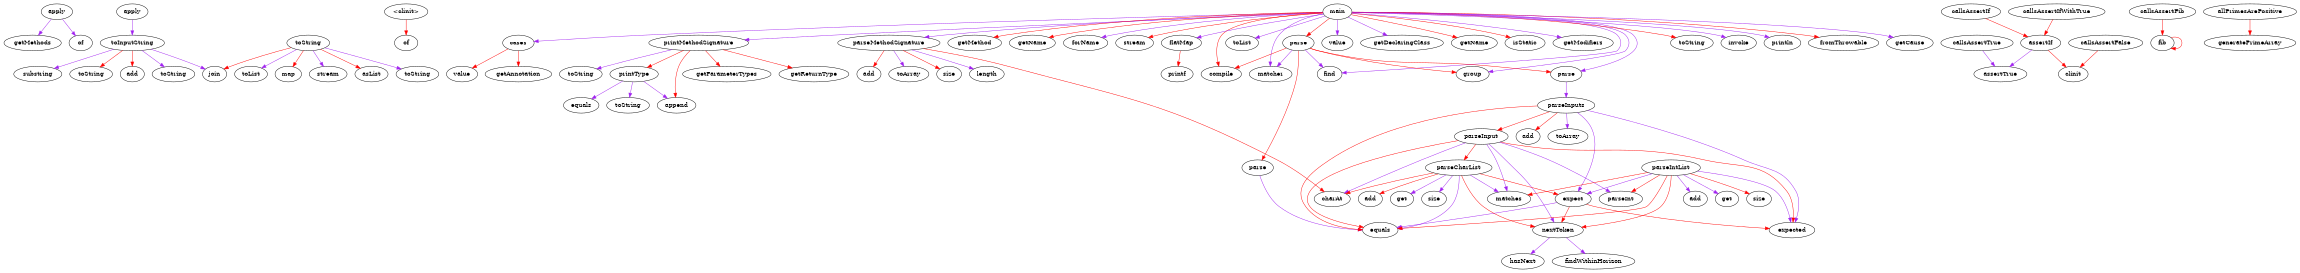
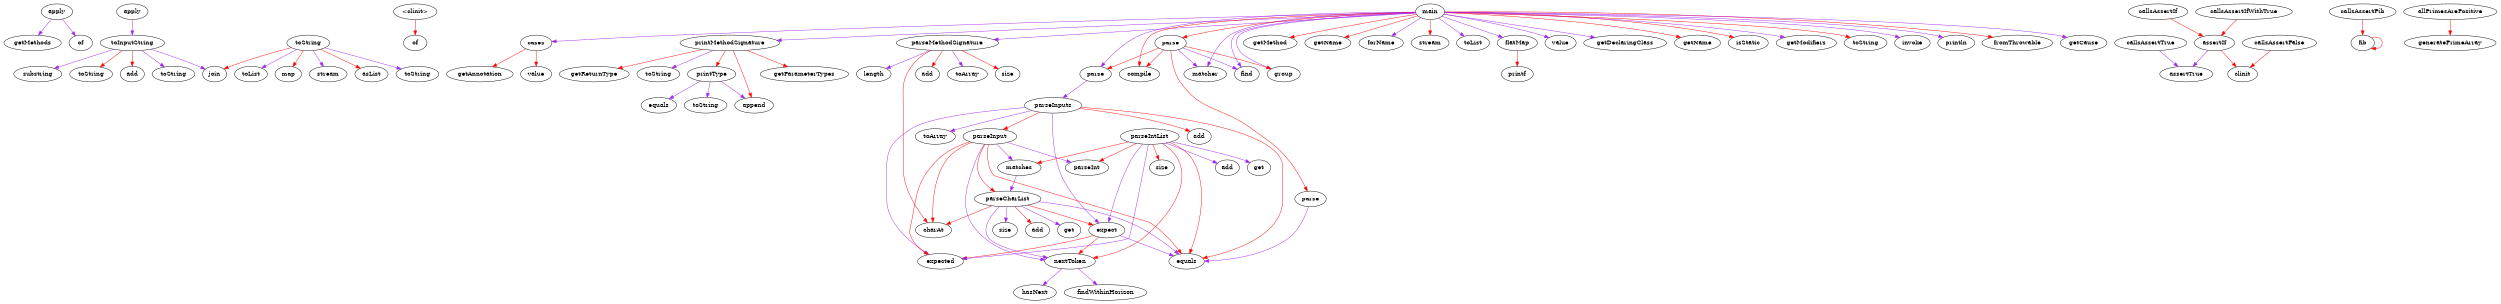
edge "parseInput" -> "charAt": color purple -> red
edge "parseCharList" -> "matches": reversed
edge "parseCharList" -> "nextToken": color red -> purple
